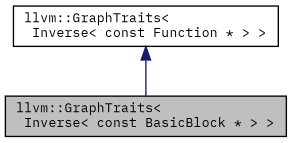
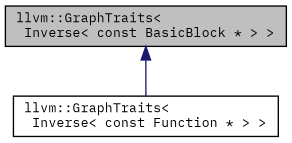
edge "llvm::GraphTraits< Inverse< const BasicBlock * > >" -> "llvm::GraphTraits< Inverse< const Function * > >": reversed
